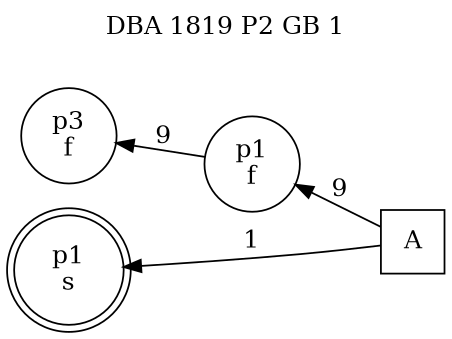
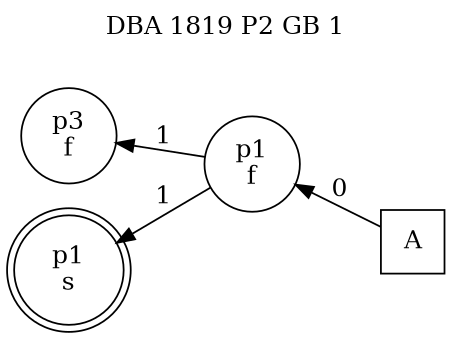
edge "p1 f" -> "p3 f": label "9" -> "1"
edge "A" -> "p1 f": label "9" -> "0"
edge "A" -> "p1 s": now "p1 f" -> "p1 s"
